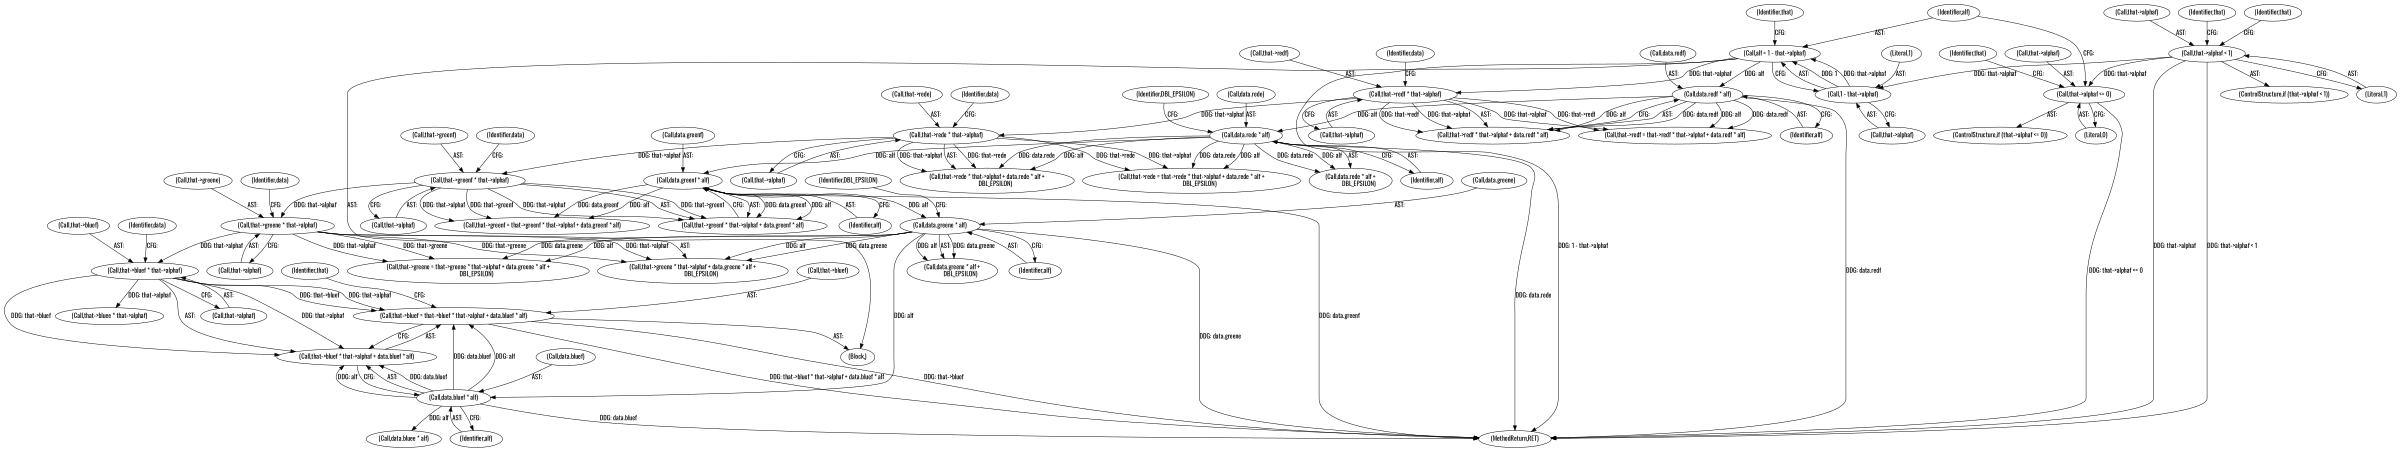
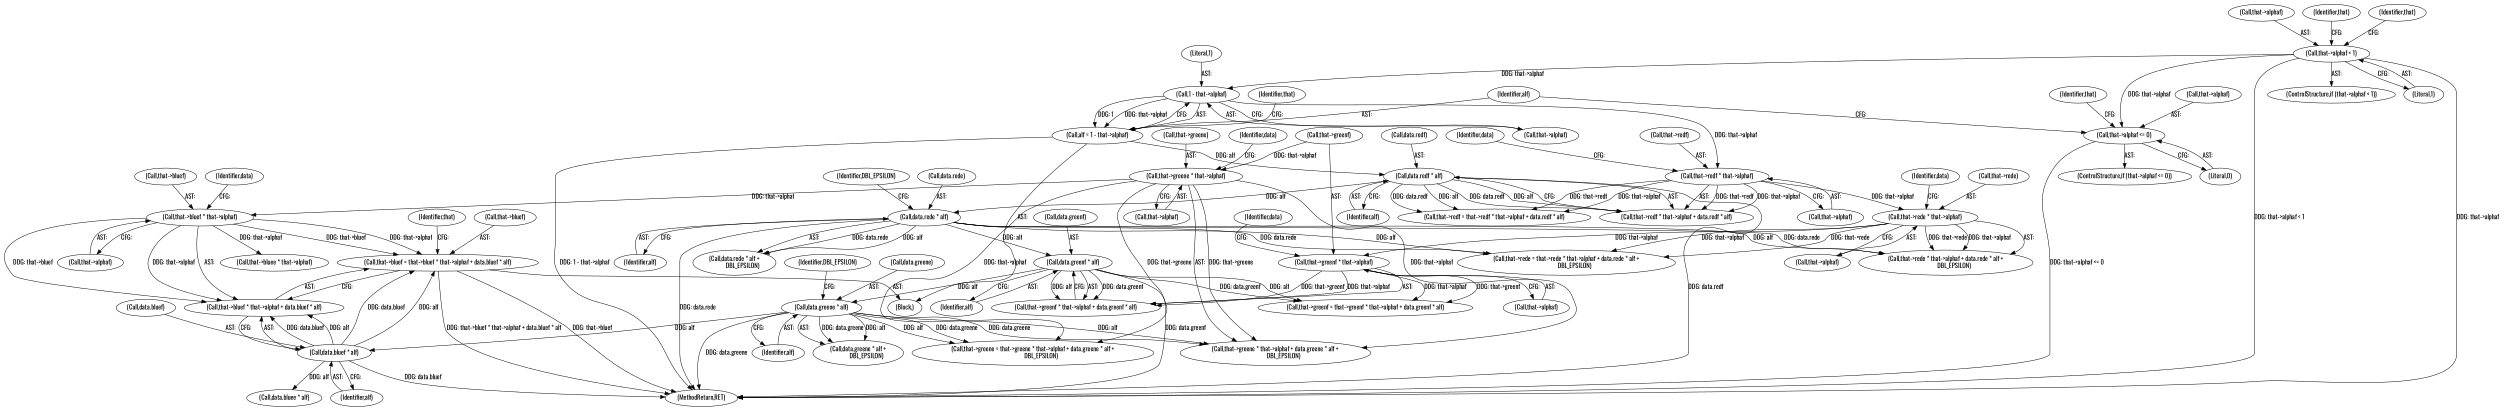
edge "(Call,alf = 1 - that->alphaf)" -> "(Call,that->redf * that->alphaf)": now "(Call,1 - that->alphaf)" -> "(Call,that->redf * that->alphaf)"
edge "(Call,that->greenf * that->alphaf)" -> "(Call,that->greene * that->alphaf)": now "(Call,that->greenf)" -> "(Call,that->greene * that->alphaf)"
